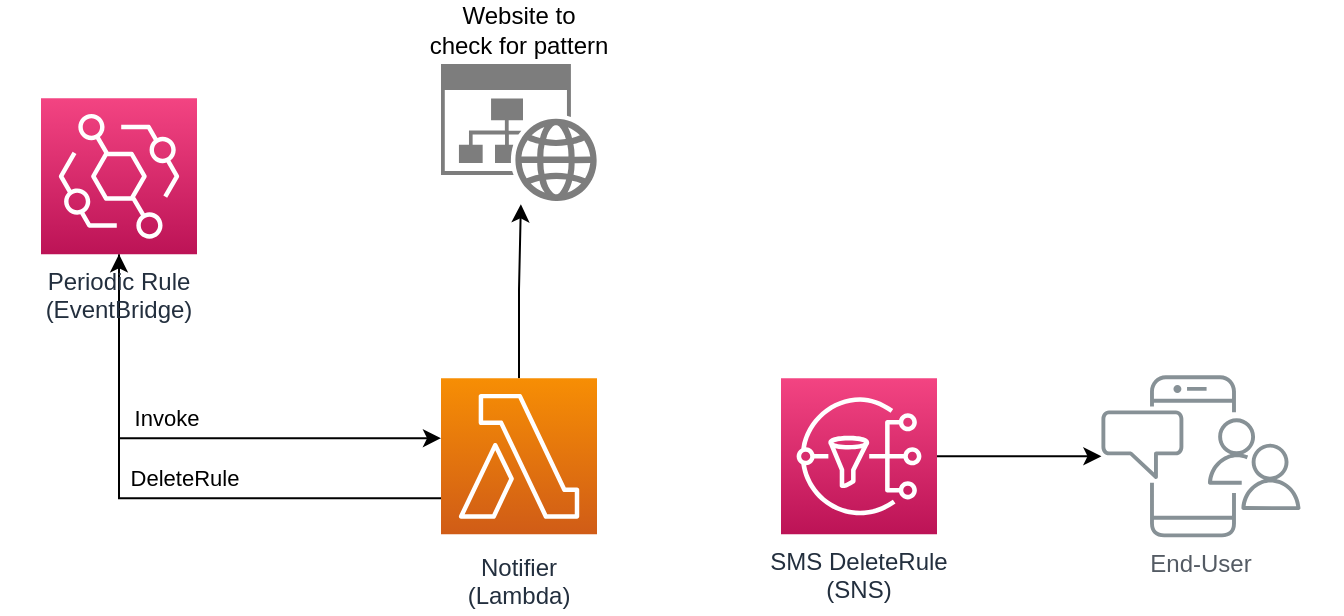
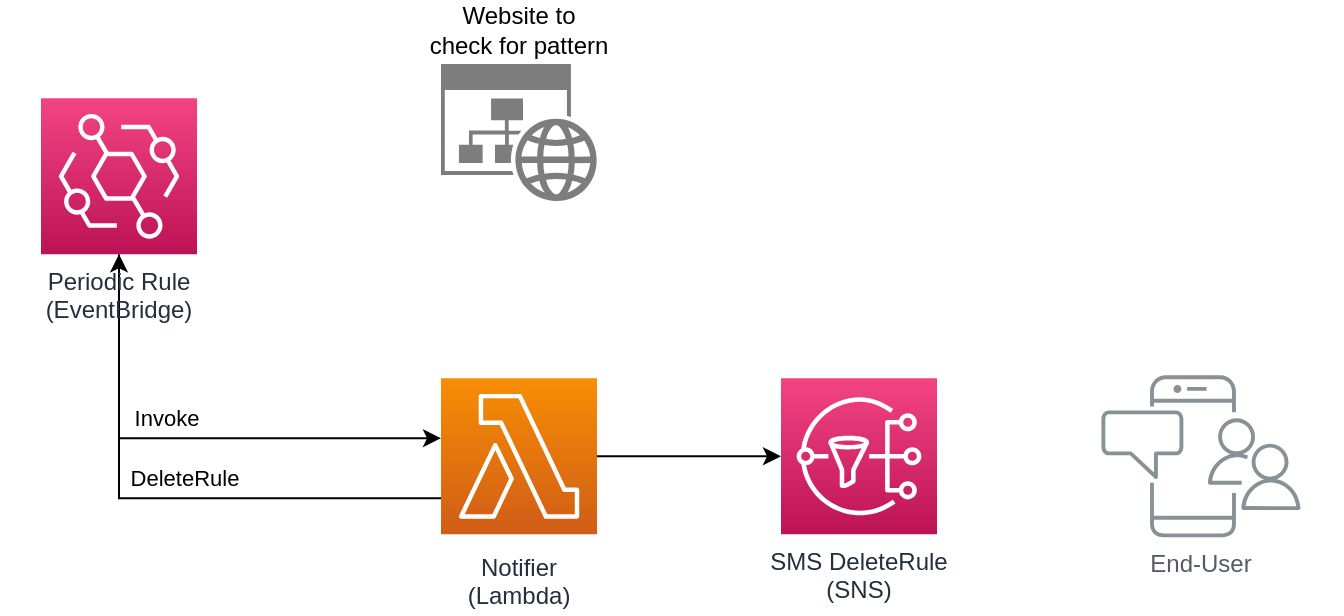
edge "Notifier (Lambda)" -> "Website to check for pattern": removed
edge "Notifier (Lambda)" -> "SMS DeleteRule (SNS)": added
edge "SMS DeleteRule (SNS)" -> "End-User": removed
